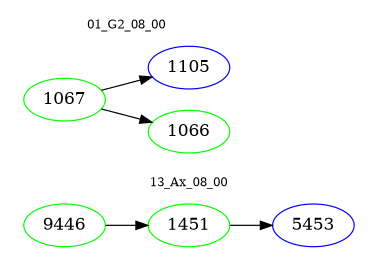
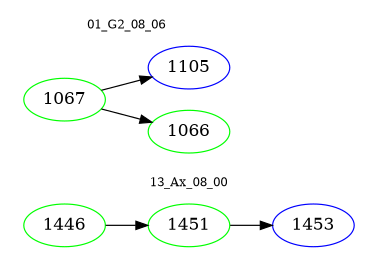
cluster "01_G2_08_00": label "01_G2_08_00" -> "01_G2_08_06"
node "9446": label "9446" -> "1446"
node "5453": label "5453" -> "1453"
